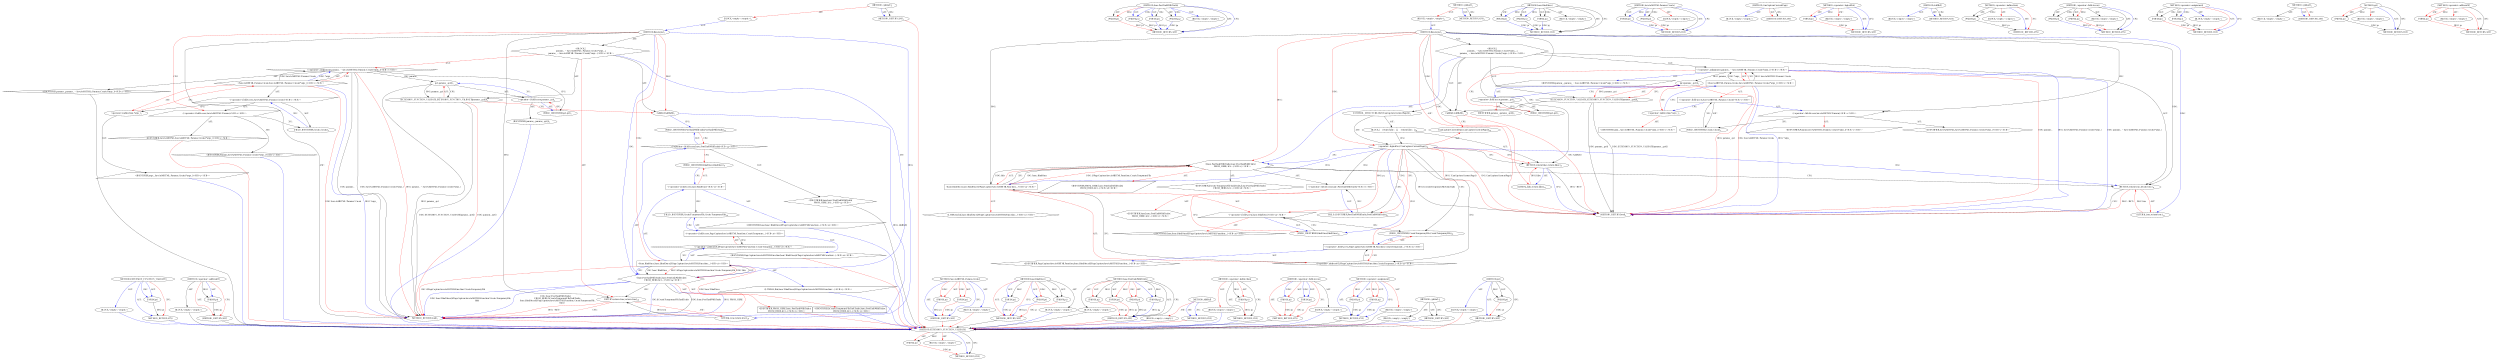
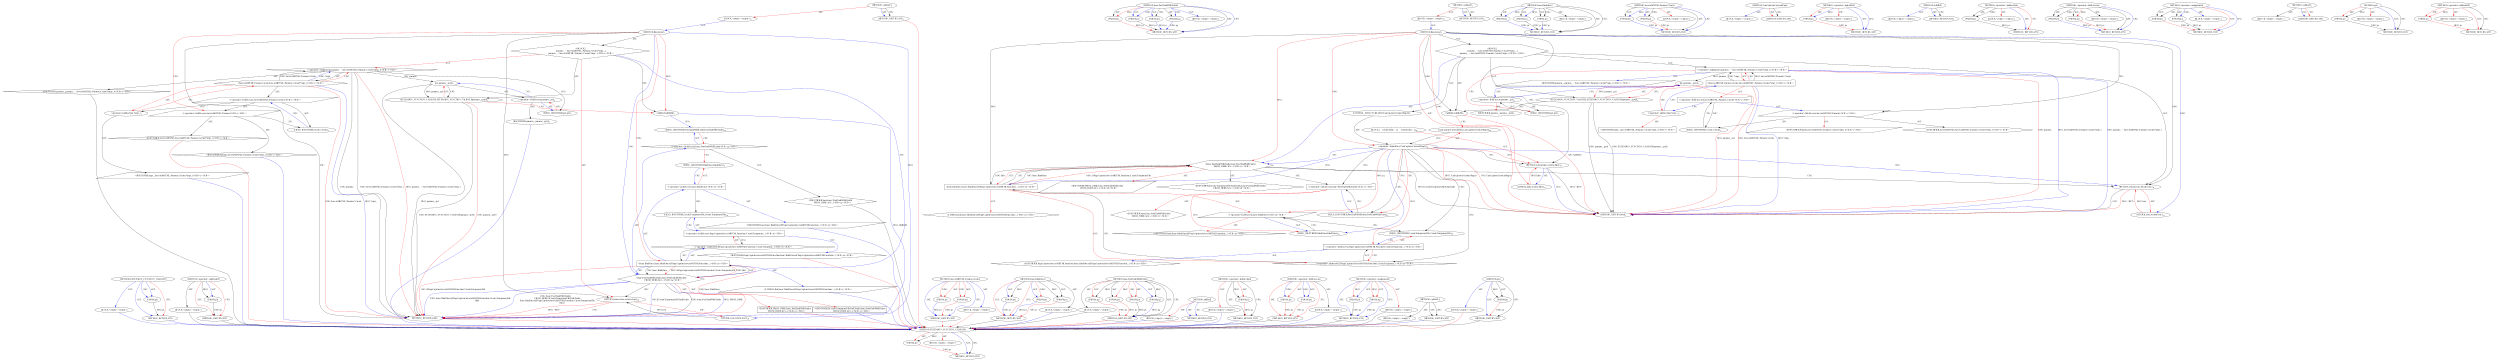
edge "(CONTROL_STRUCTURE,IF,if (!CanCaptureCurrentPage()))" -> "(BLOCK,{     return false;   },{     return false;   })": removed, label "AST:"
edge "(BLOCK,{     return false;   },{     return false;   })" -> "(<operator>.logicalNot,!CanCaptureCurrentPage())": now "(CanCaptureCurrentPage,CanCaptureCurrentPage())" -> "(<operator>.logicalNot,!CanCaptureCurrentPage())"
edge "(BLOCK,{     return false;   },{     return false;   })" -> "(RETURN,return false;,return false;)": color black -> red
